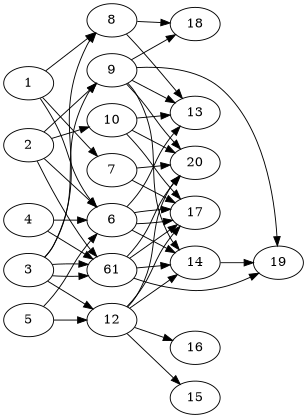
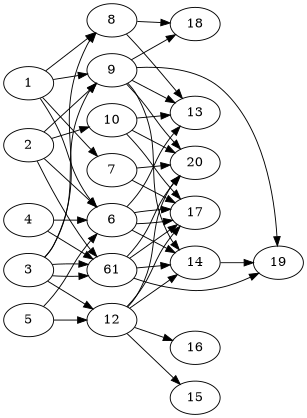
edge "1" -> "9": added
